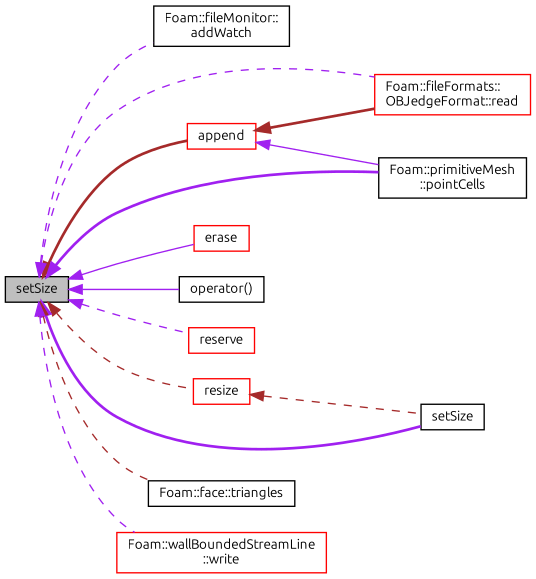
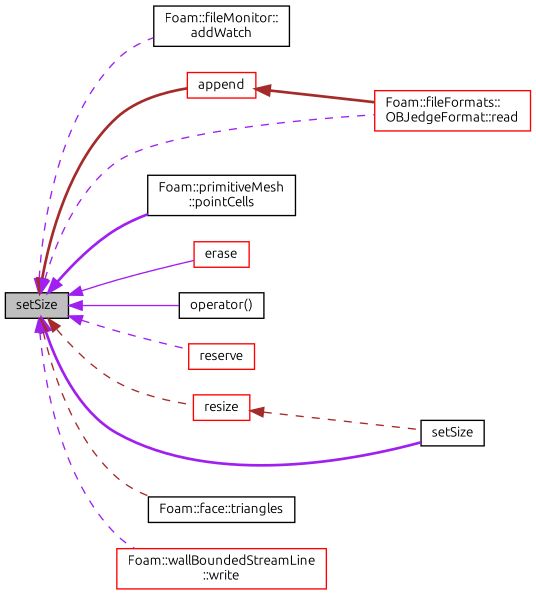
edge "Foam::primitiveMesh ::pointCells" -> "append": removed
